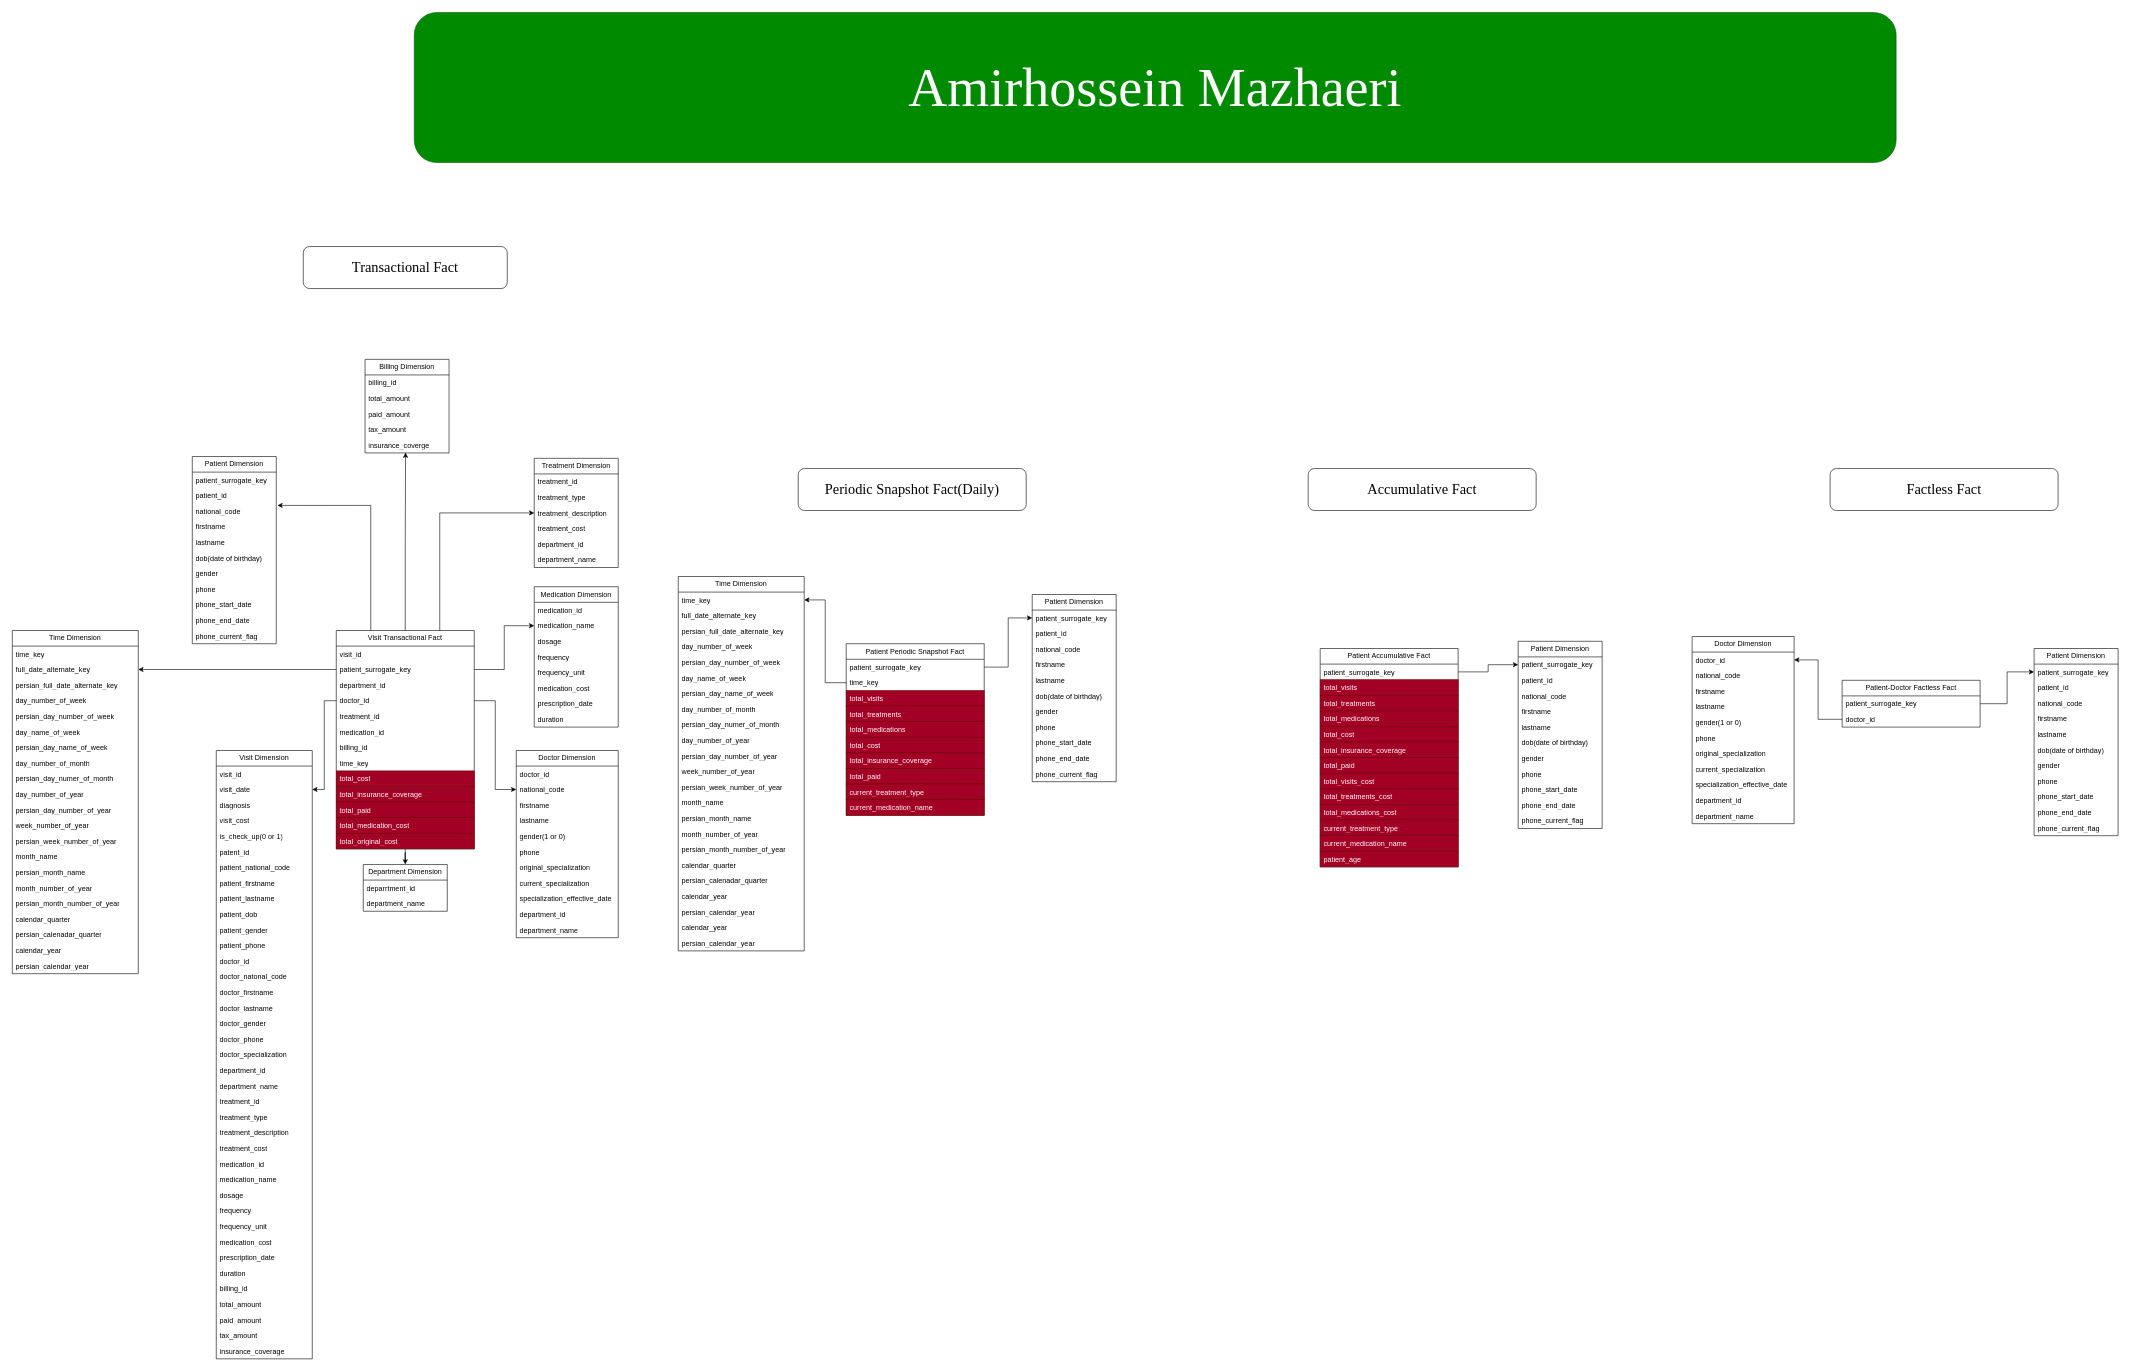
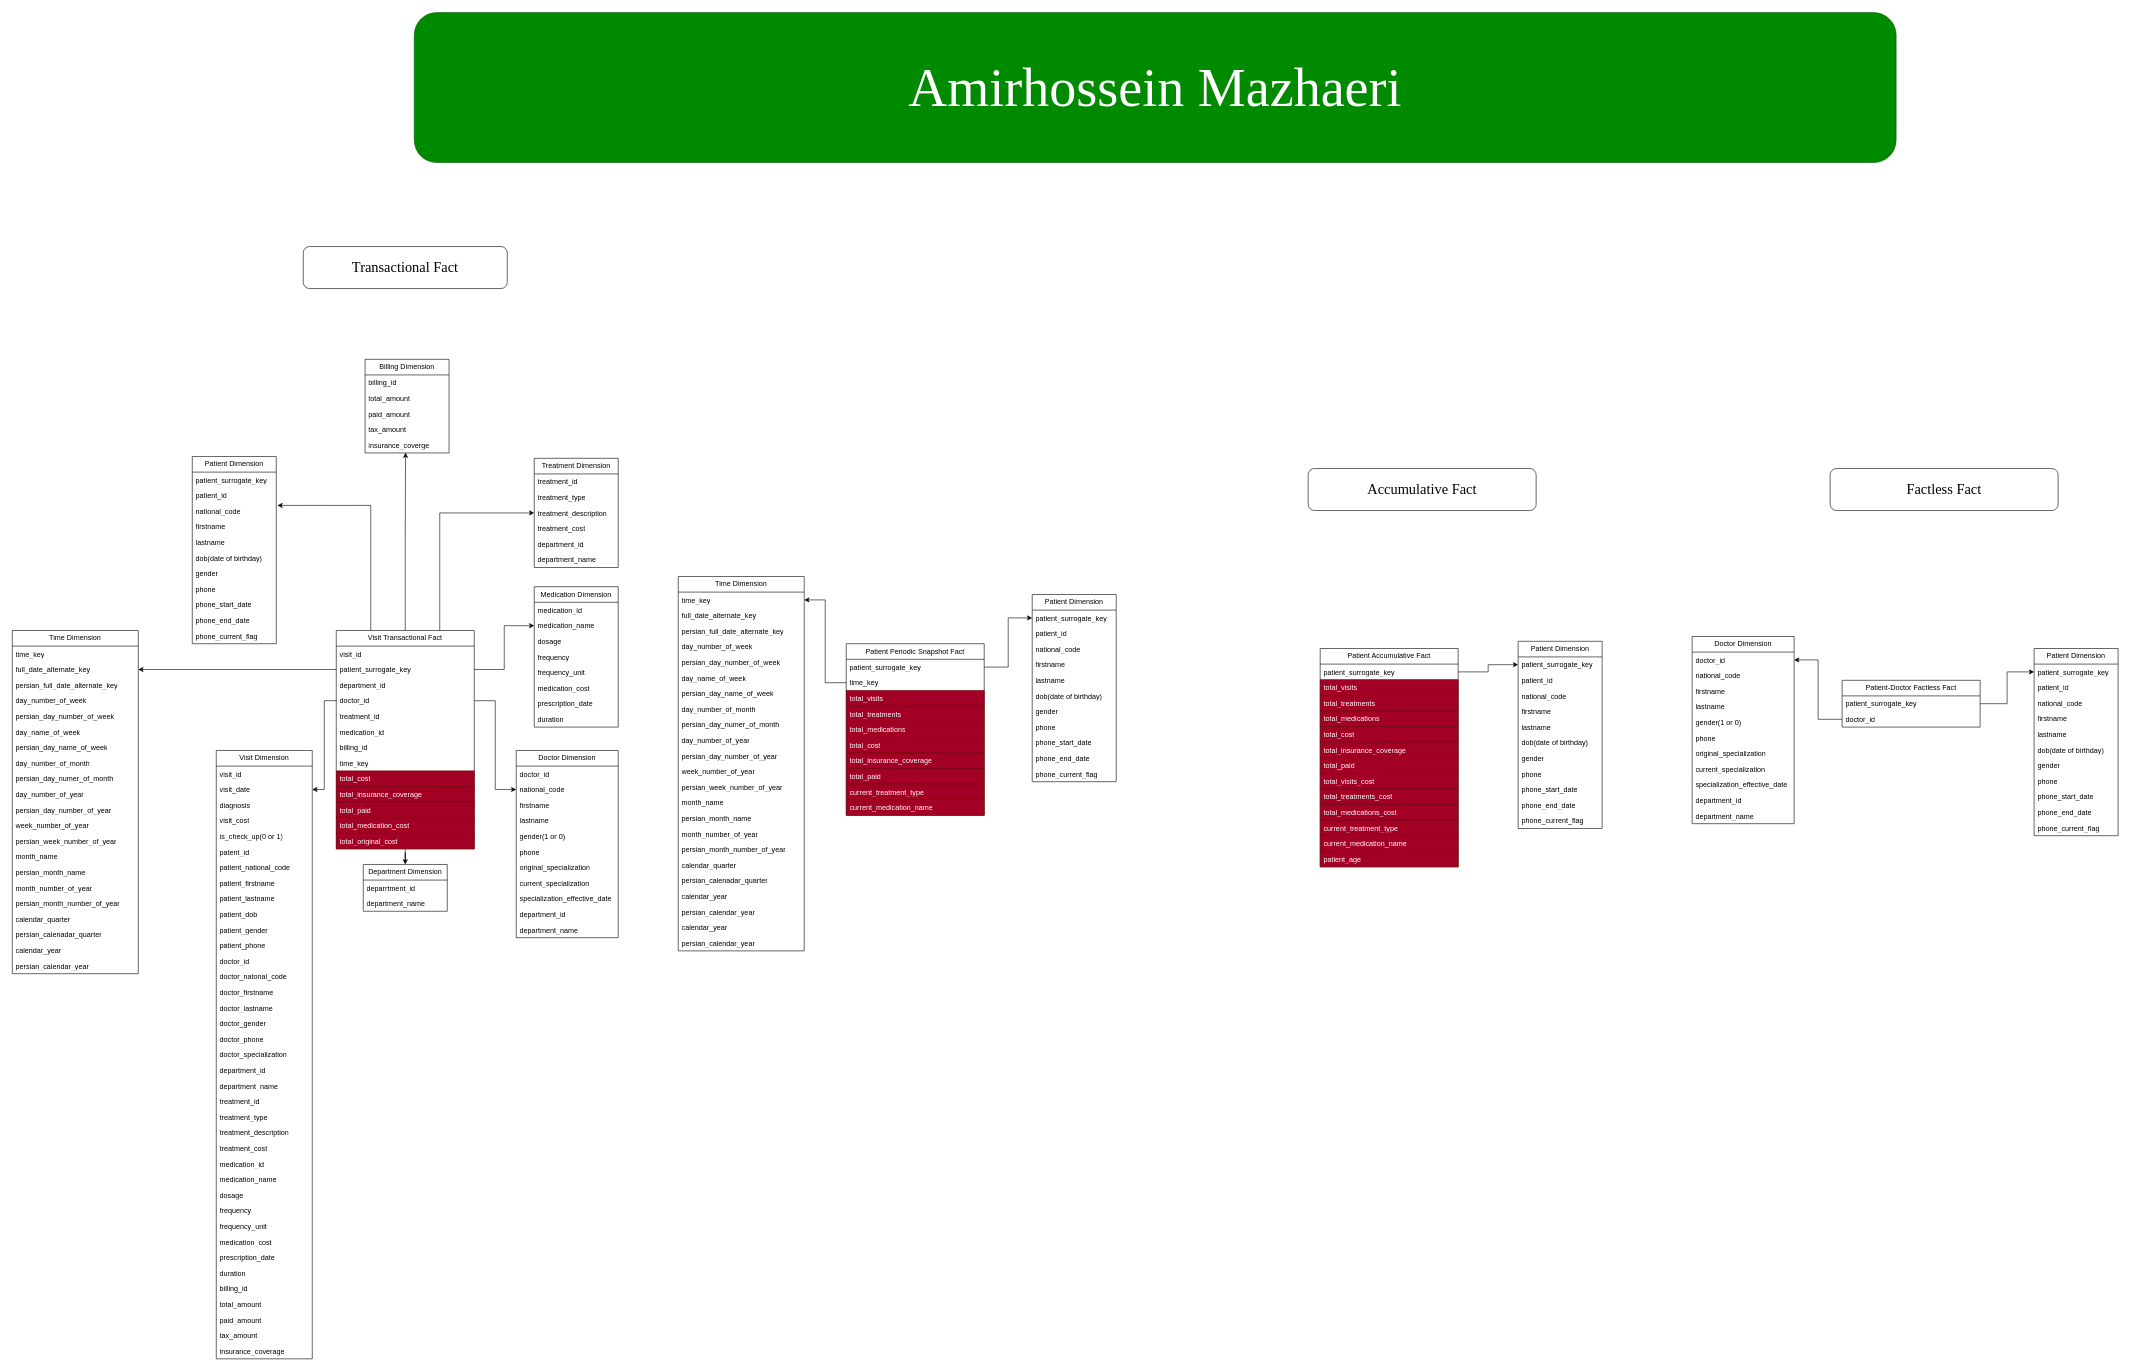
node "Periodic Snapshot Fact(Daily)": removed
